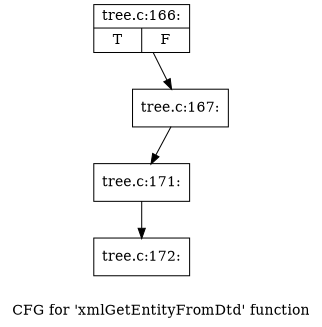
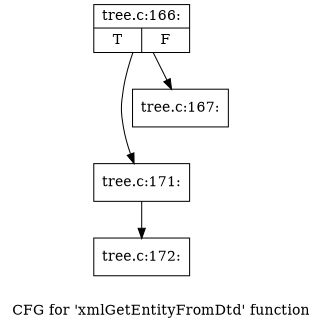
edge "tree.c:167:" -> "tree.c:171:": now "tree.c:166:" -> "tree.c:171:"
